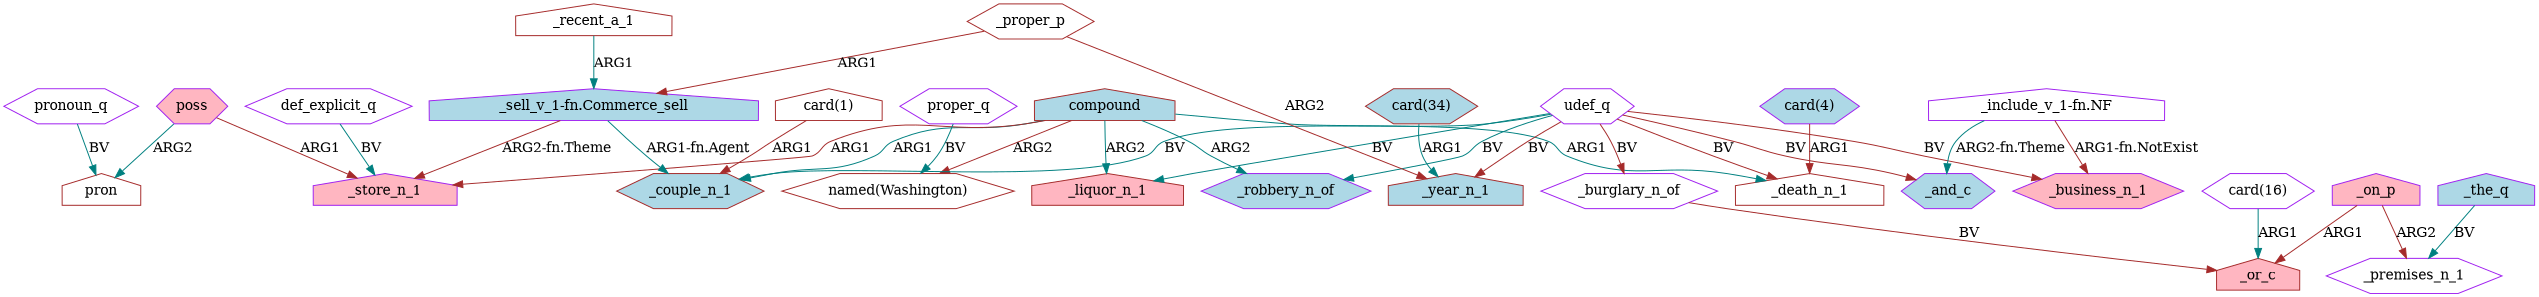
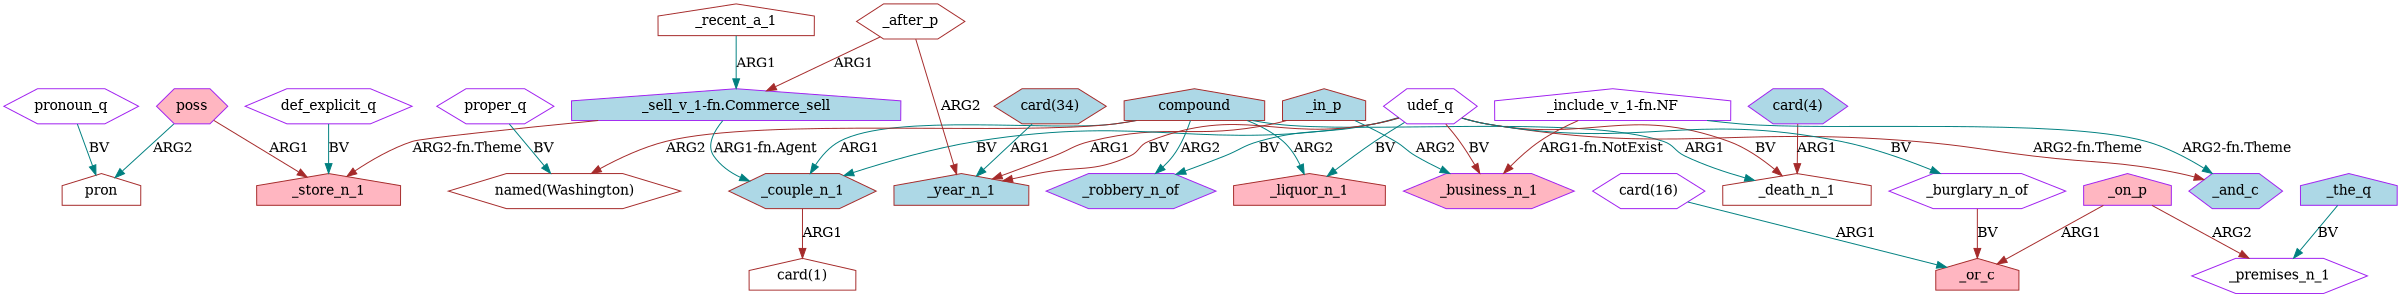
node "_proper_p": label "_proper_p" -> "_after_p"
node "_in_p": added
edge "udef_q" -> "_burglary_n_of": color brown -> teal
edge "card(1)" -> "_couple_n_1": reversed
edge "udef_q" -> "_and_c": label "BV" -> "ARG2-fn.Theme"
edge "compound" -> "_store_n_1": removed, label "ARG1"
node "_store_n_1": color purple -> brown
